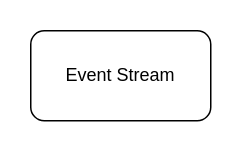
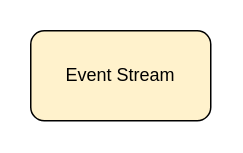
node "Event Stream": fillcolor #ffffff -> #fff2cc
